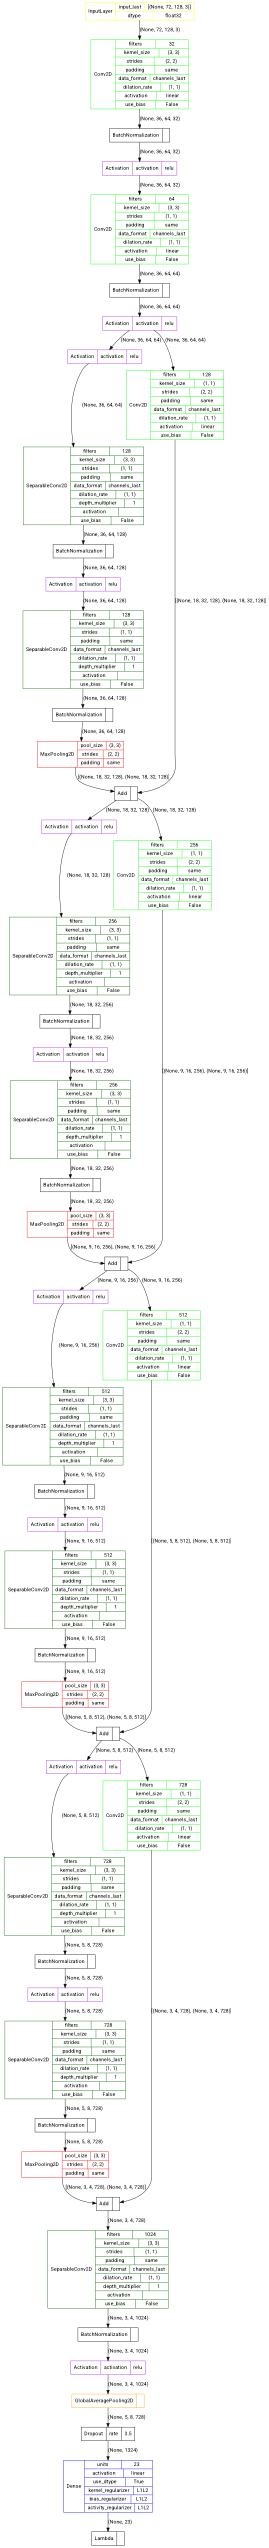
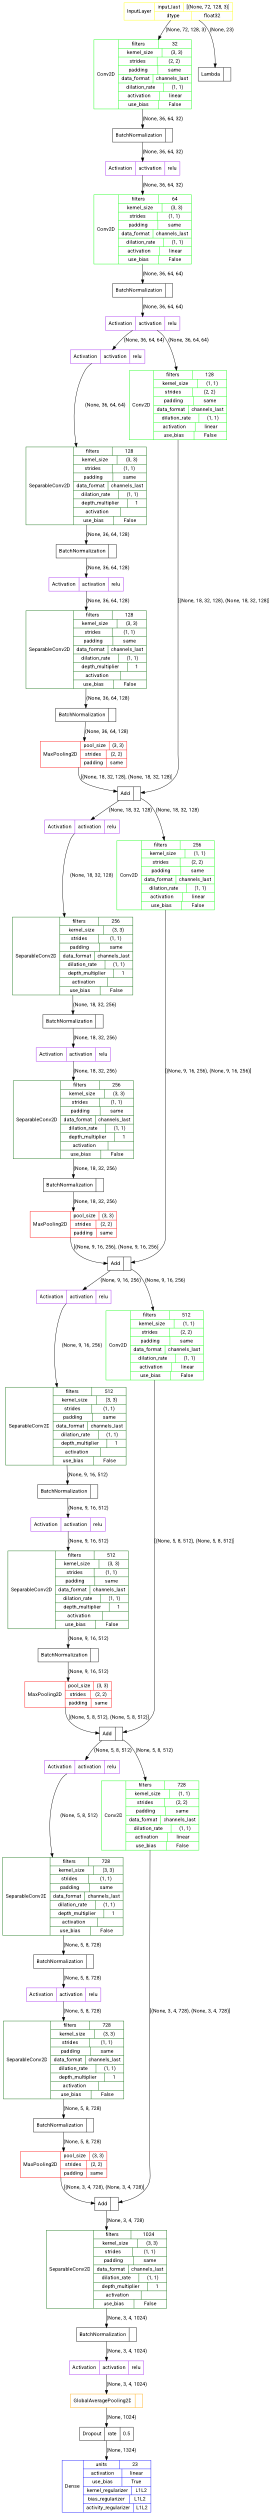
edge "GlobalAveragePooling2D" -> "Dropout": label "(None, 5, 8, 728)" -> "(None, 1024)"
node "Dense": text "use_dtype" -> "use_bias"
edge "Dense" -> "Lambda": now "InputLayer" -> "Lambda"
